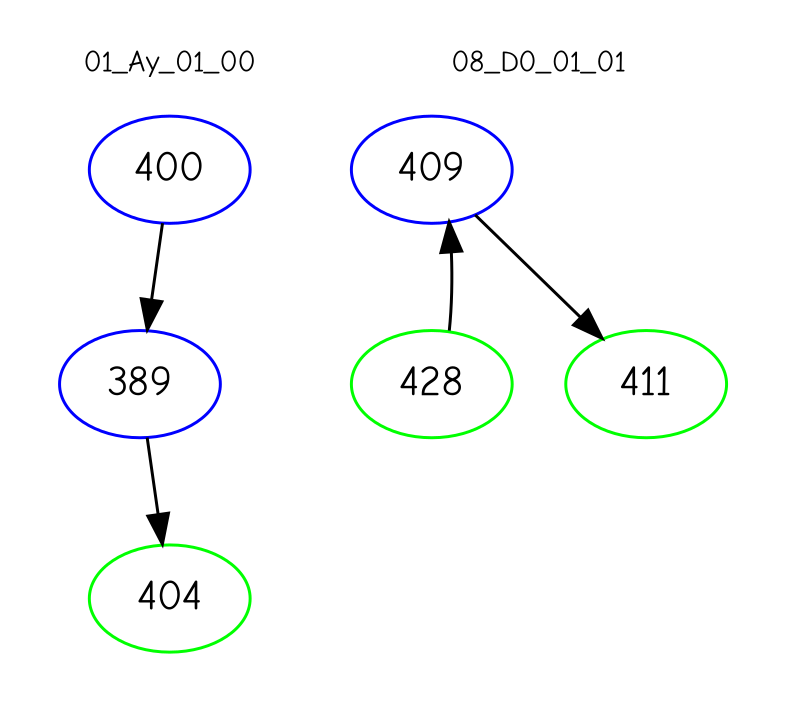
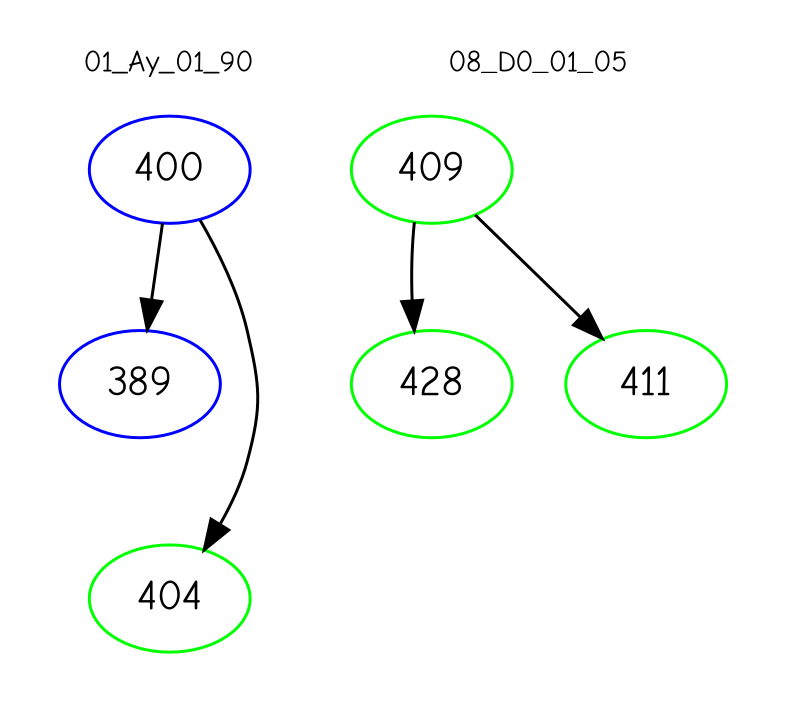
cluster "01_Ay_01_00": label "01_Ay_01_00" -> "01_Ay_01_90"
cluster "08_D0_01_01": label "08_D0_01_01" -> "08_D0_01_05"
node "409": color blue -> green
edge "428" -> "409": reversed
edge "389" -> "404": now "400" -> "404"
